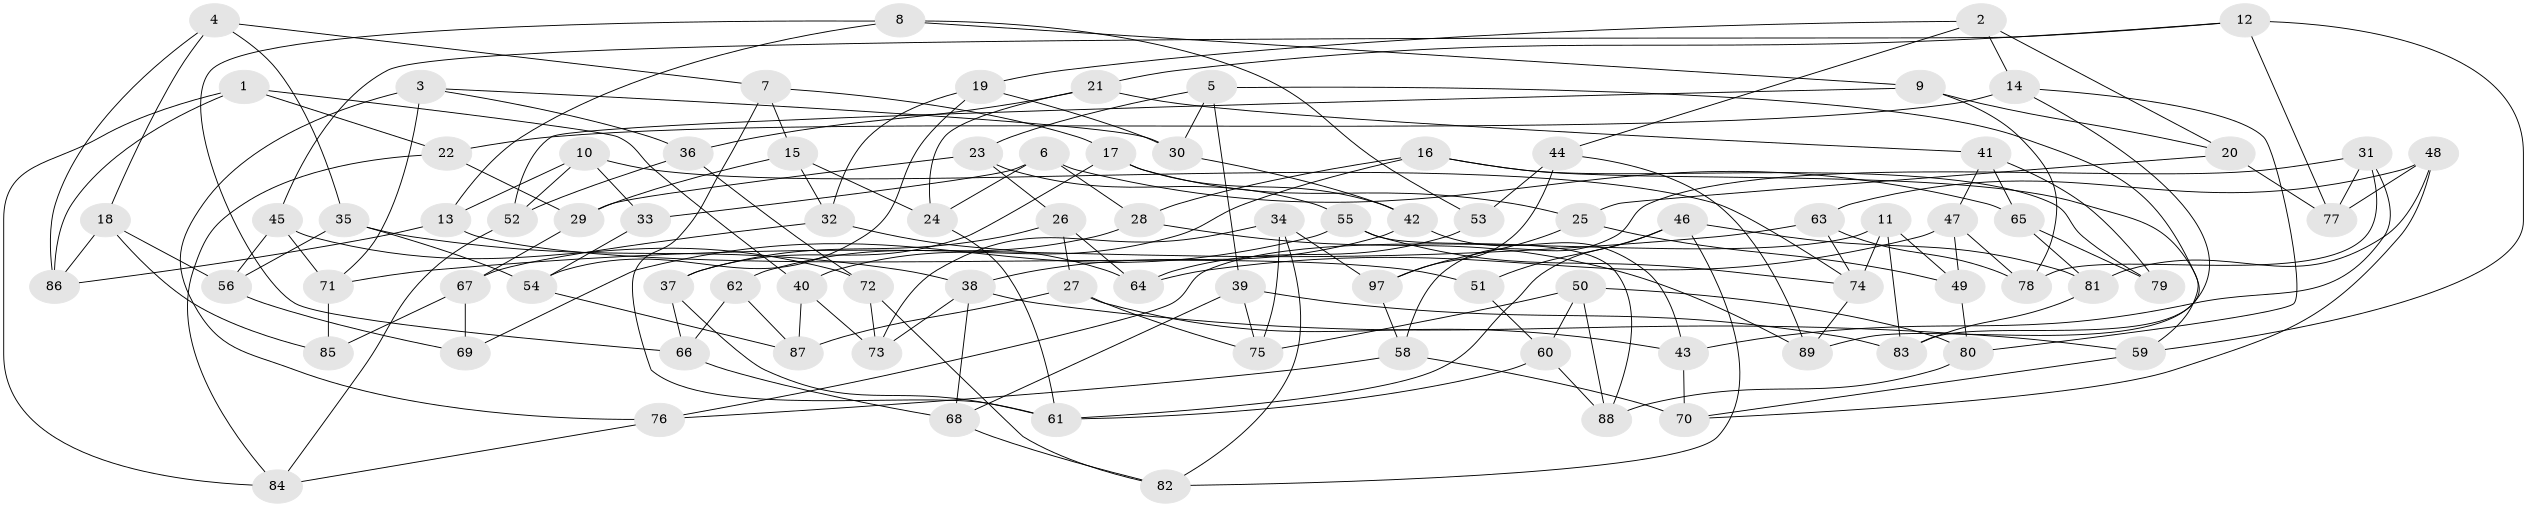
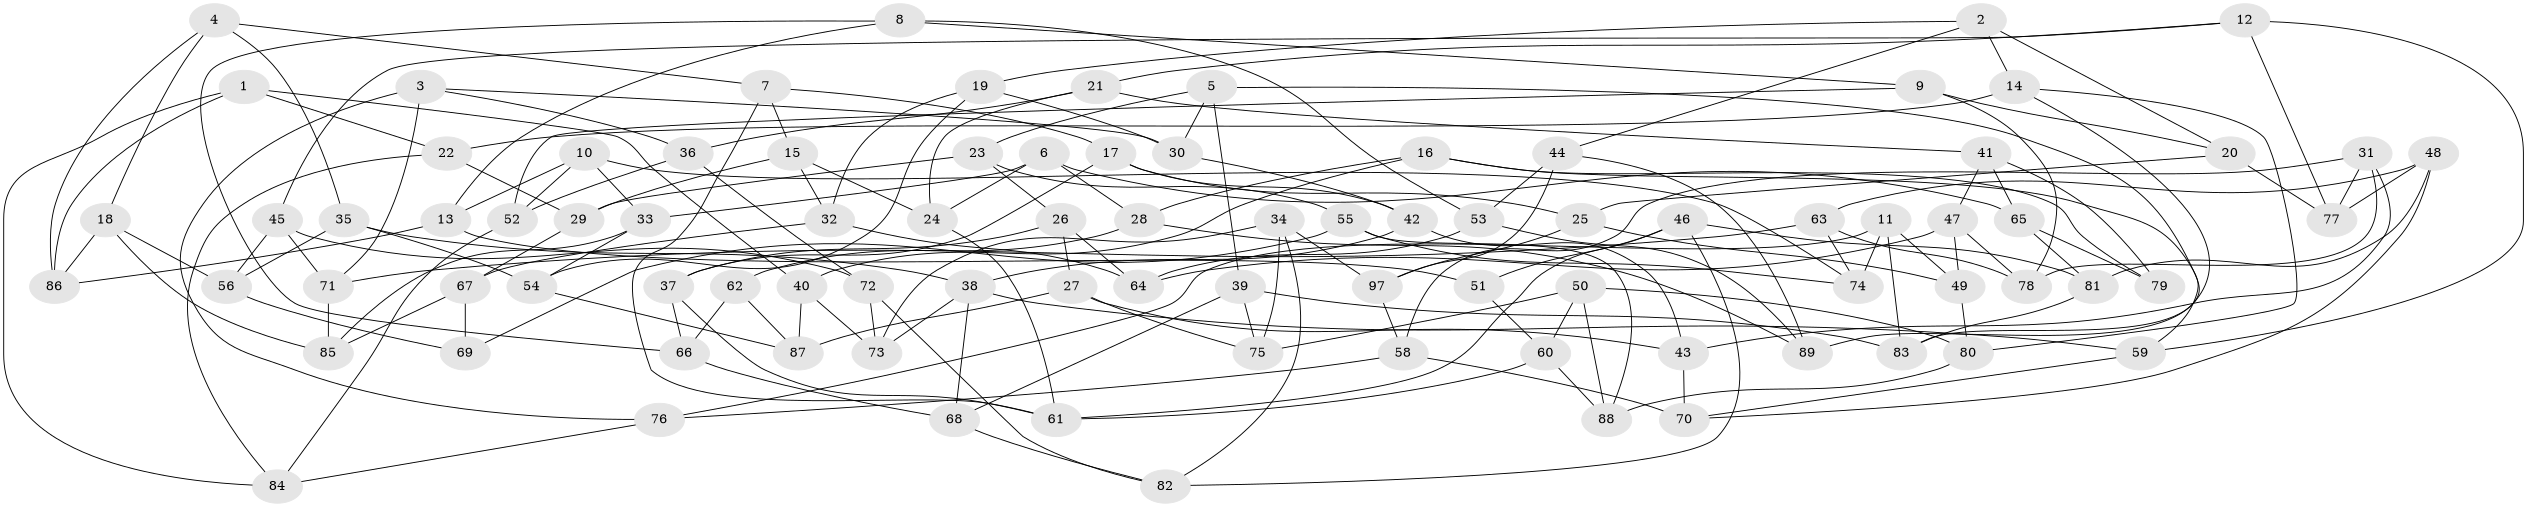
edge "33" -- "85": added
edge "74" -- "89": now "53" -- "89"
